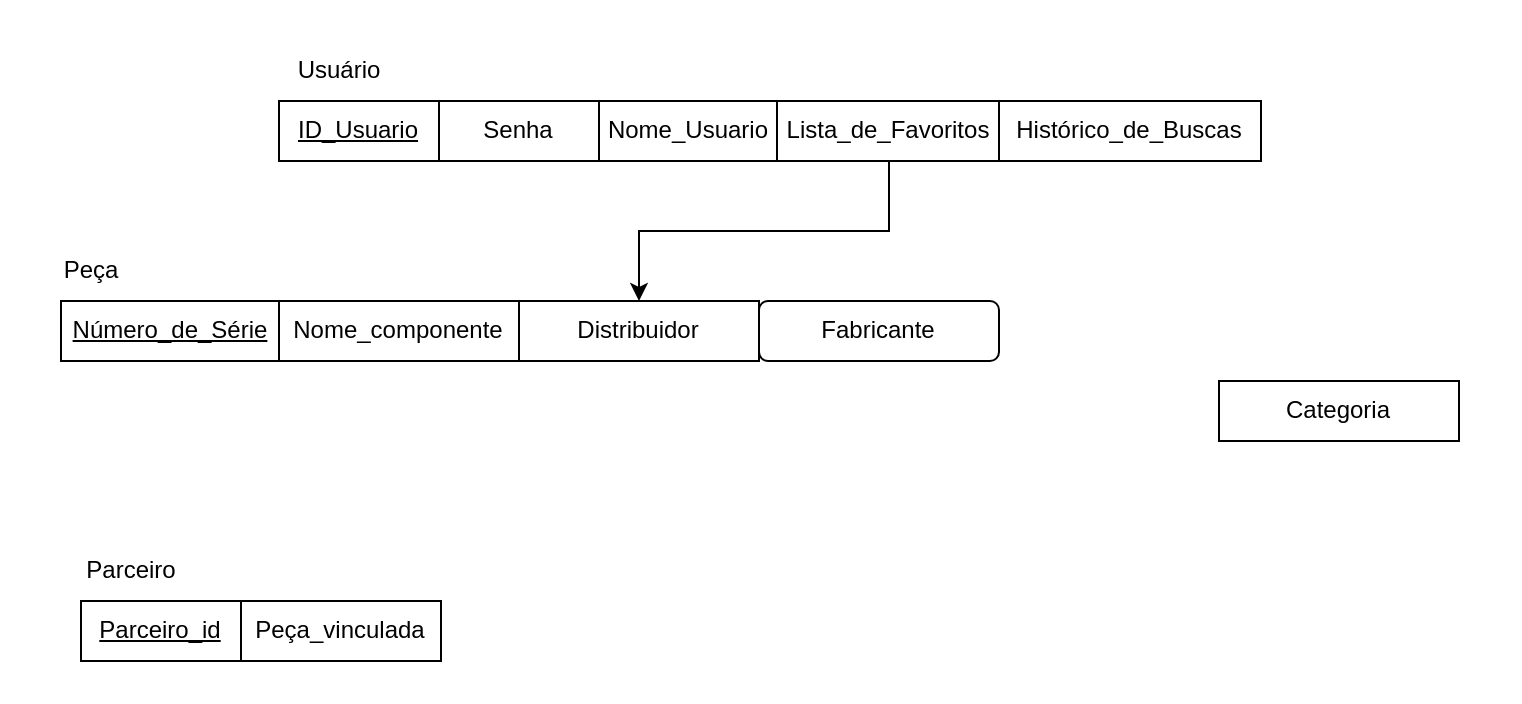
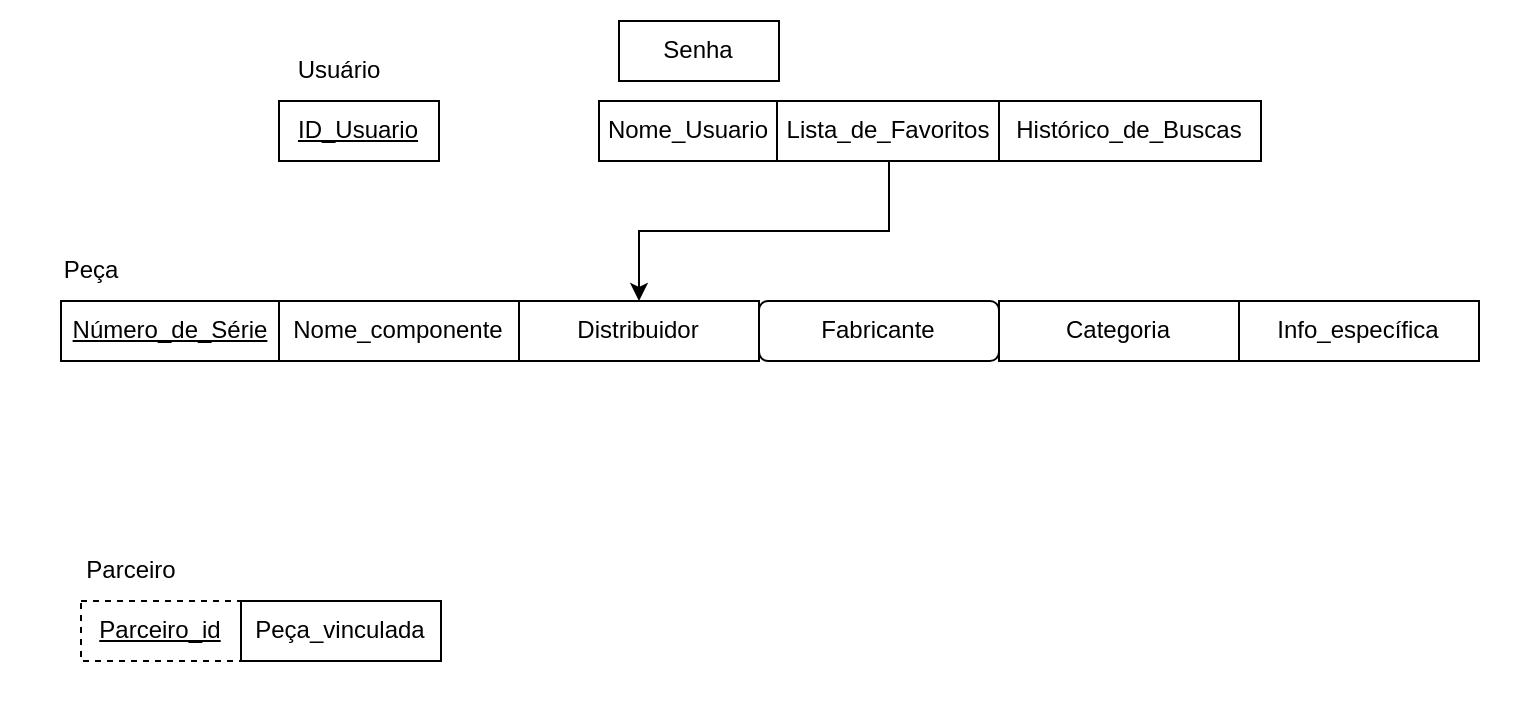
node "Senha": moved (519, 131) -> (699, 51)
node "Info_específica": added
node "Categoria": moved (1339, 411) -> (1119, 331)
node "Parceiro_id": style solid -> dashed
